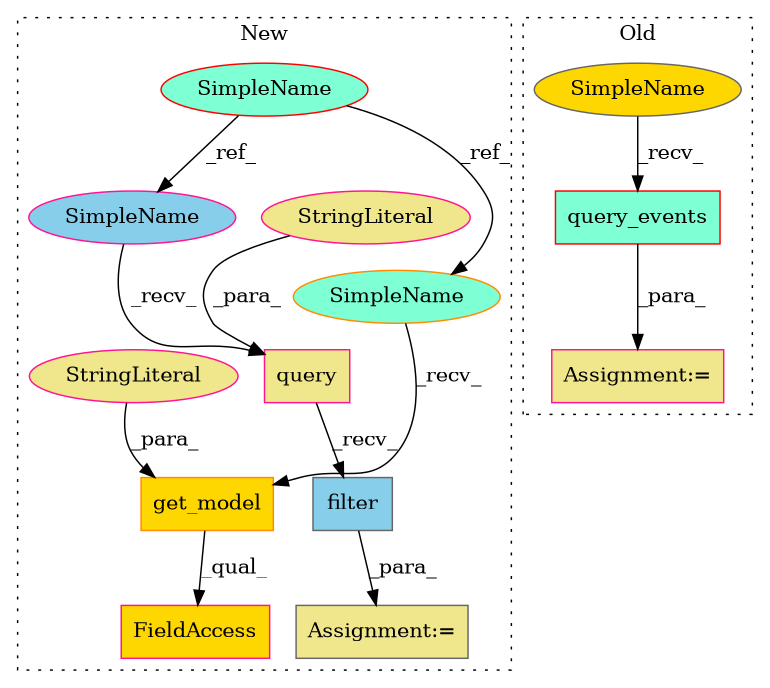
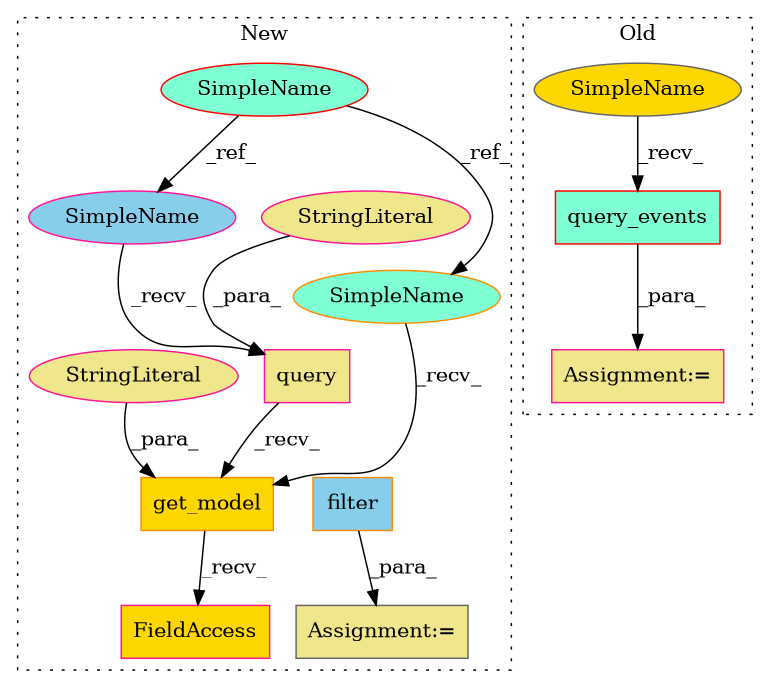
edge "query" -> "filter": now "query" -> "get_model"
node "filter": color gray40 -> darkorange
edge "get_model" -> "FieldAccess": label "_qual_" -> "_recv_"
